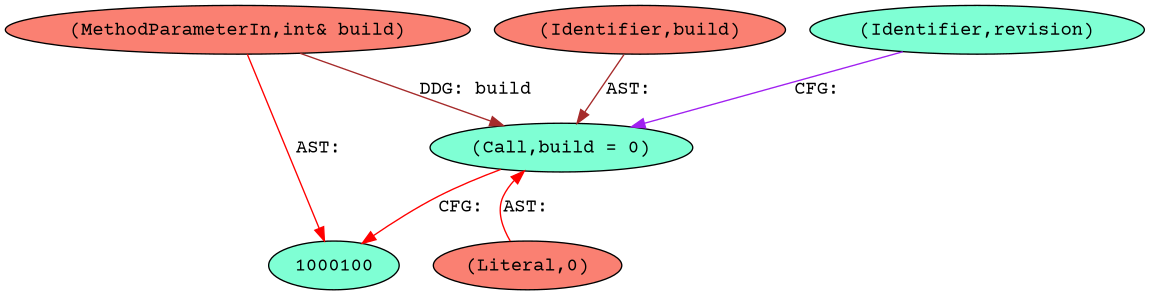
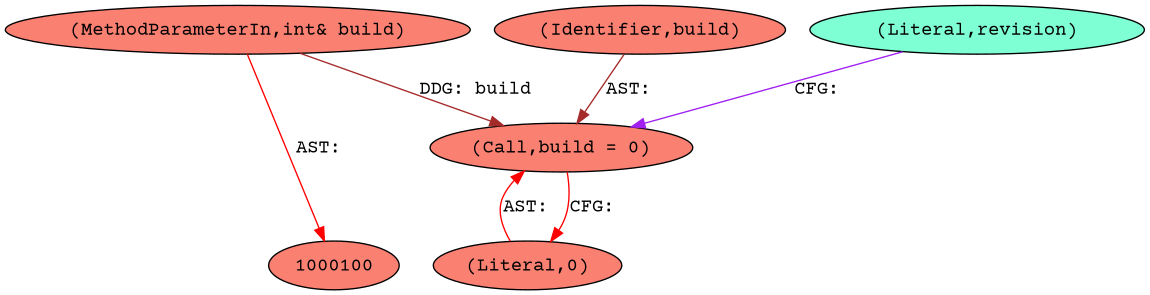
node "(Identifier,revision)": label "(Identifier,revision)" -> "(Literal,revision)"
node "(Call,build = 0)": fillcolor aquamarine -> salmon
edge "(Call,build = 0)" -> "1000100": now "(Call,build = 0)" -> "(Literal,0)"
node "1000100": fillcolor aquamarine -> salmon
